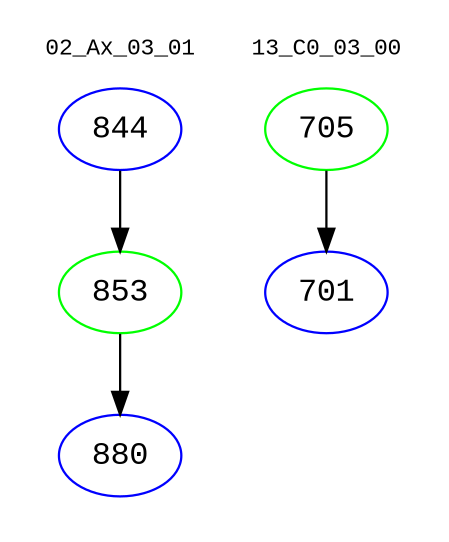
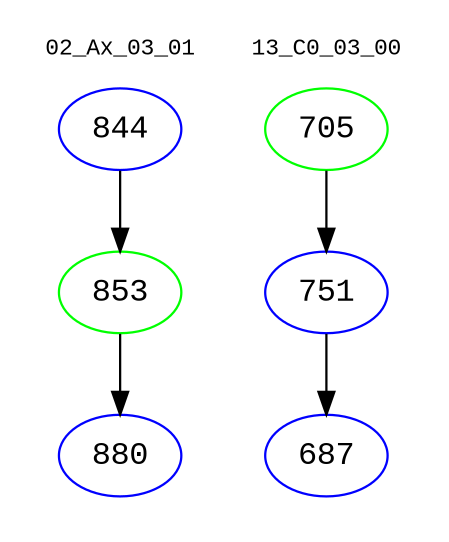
node "701": label "701" -> "751"
node "687": added
